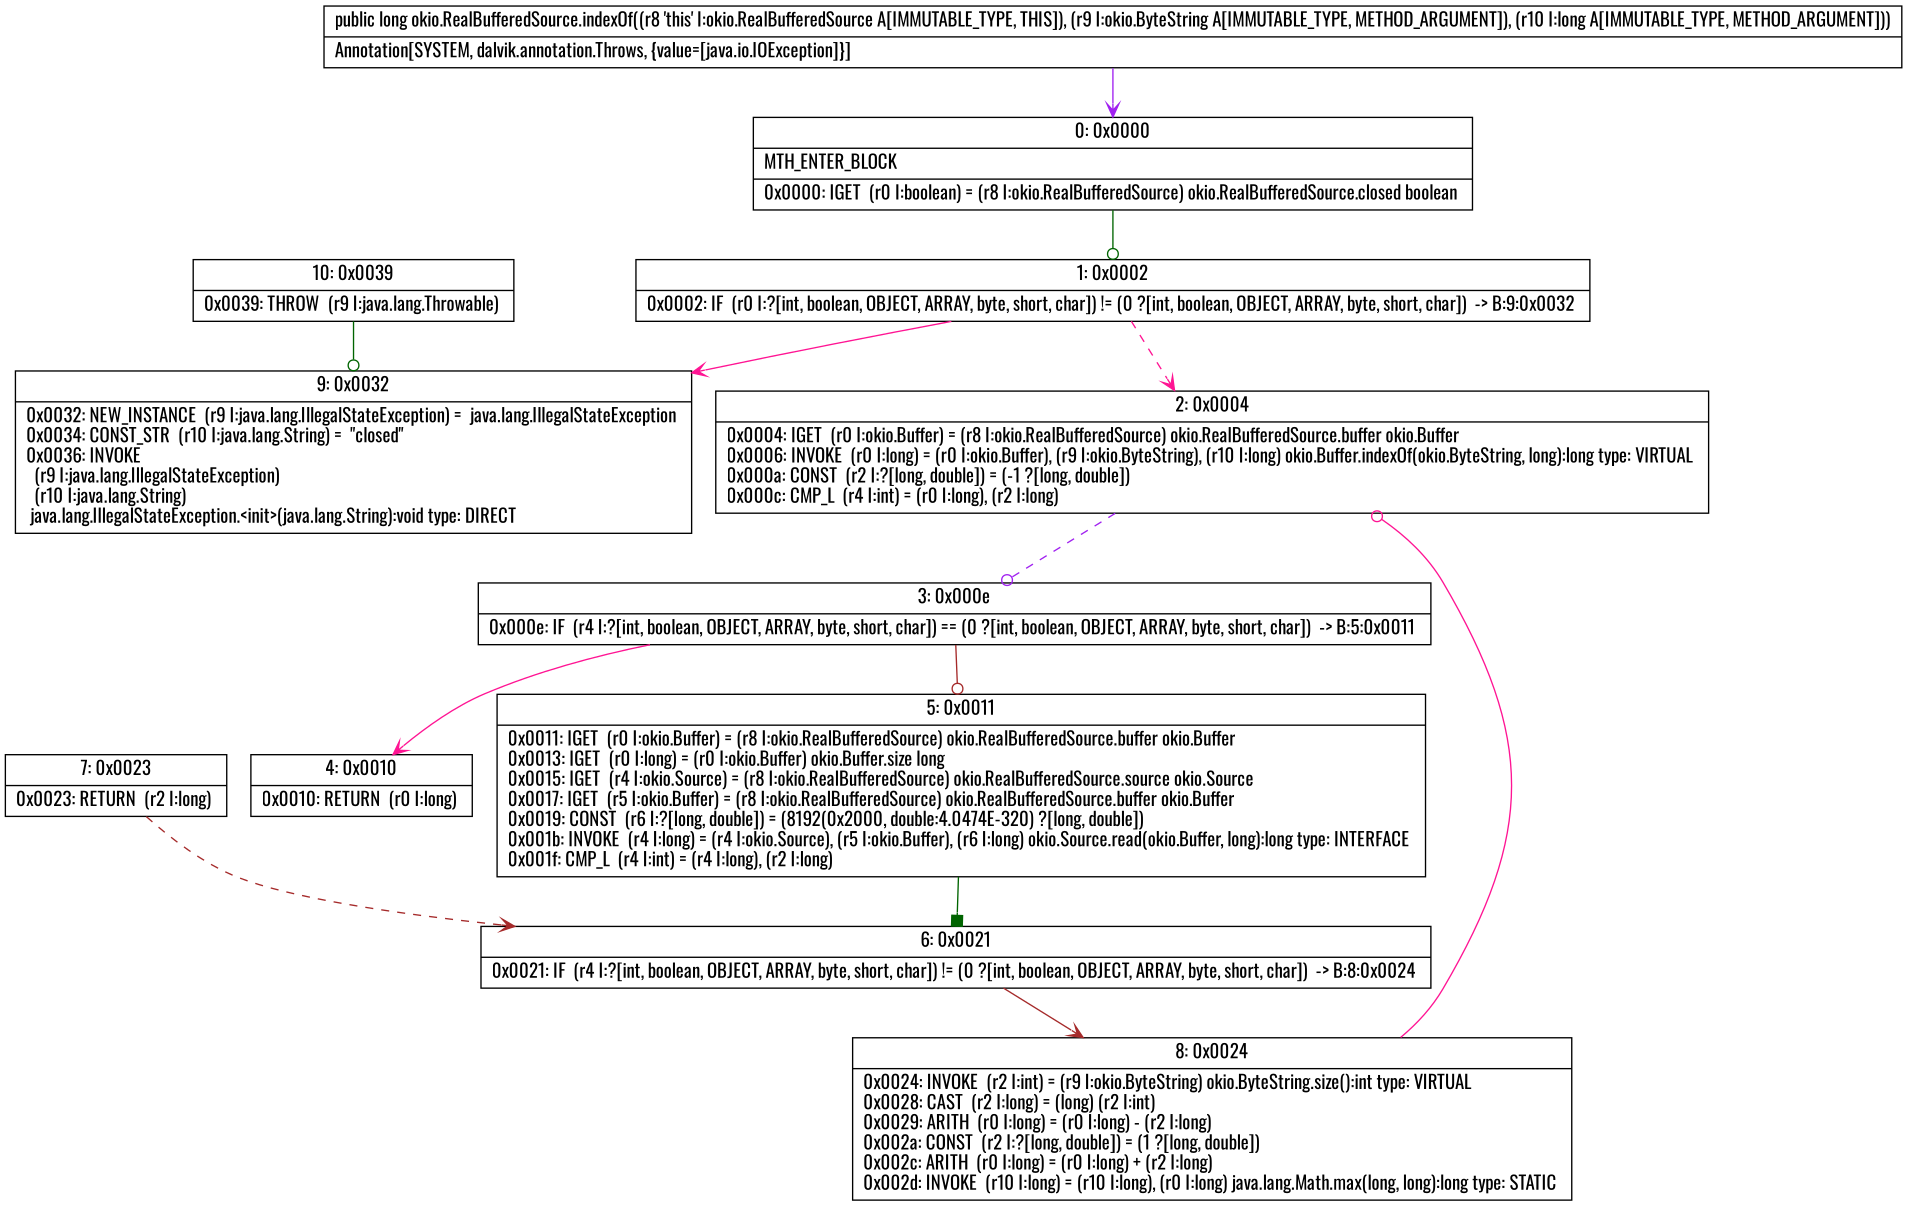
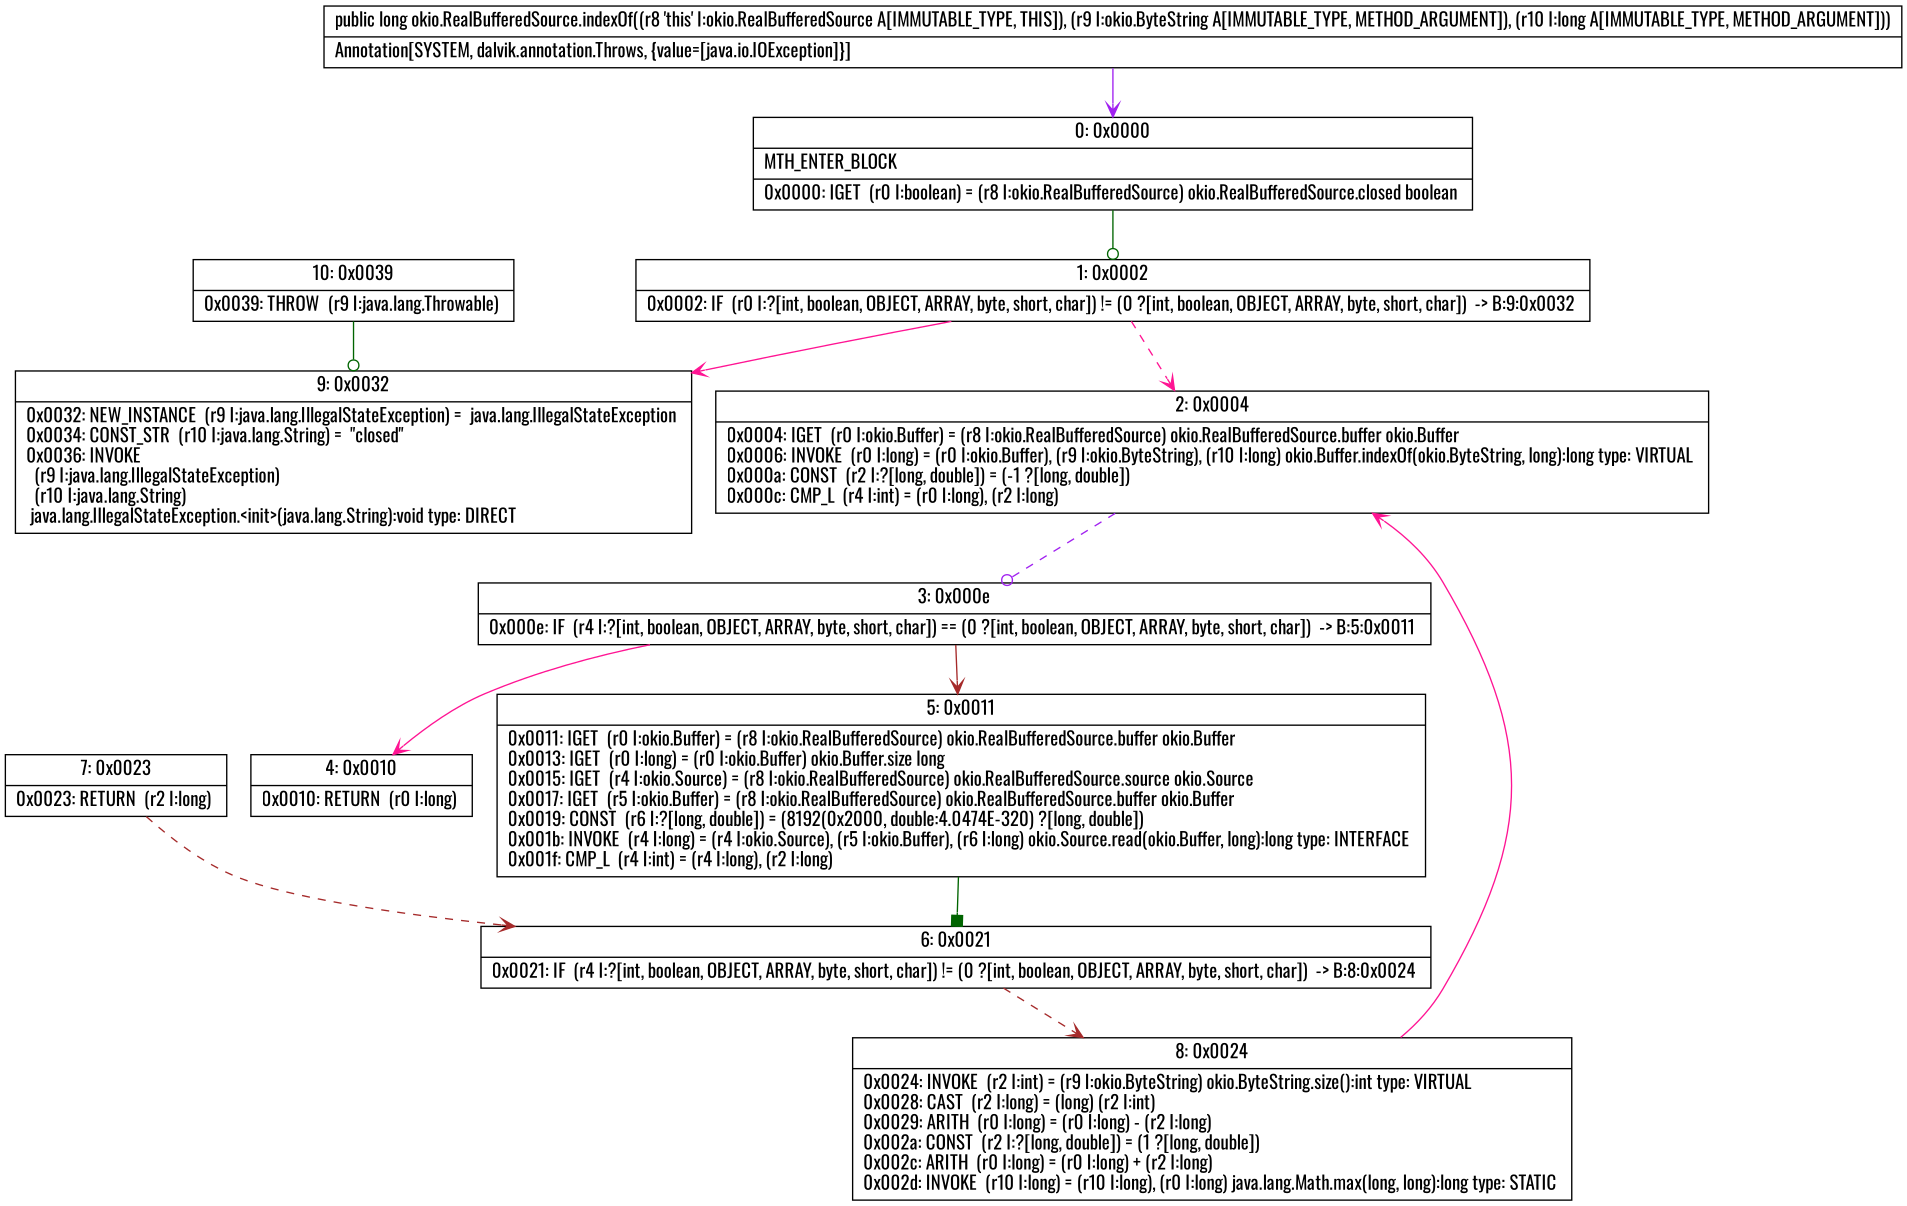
edge "3: 0x000e" -> "5: 0x0011": arrowhead odot -> vee
edge "8: 0x0024" -> "2: 0x0004": arrowhead odot -> vee
edge "6: 0x0021" -> "8: 0x0024": style solid -> dashed
